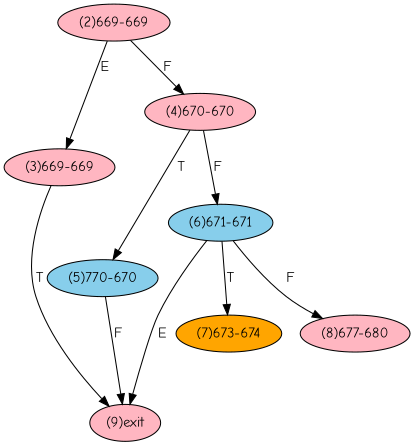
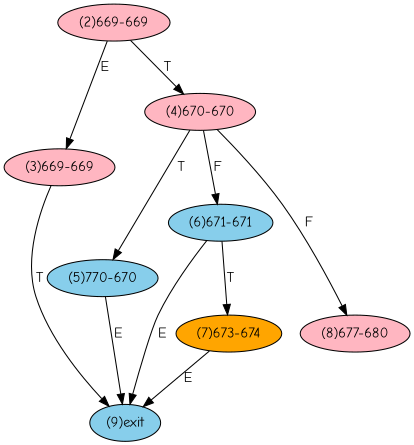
edge "(2)669-669" -> "(4)670-670": label "F" -> "T"
edge "(6)671-671" -> "(8)677-680": now "(4)670-670" -> "(8)677-680"
edge "(5)770-670" -> "(9)exit": label "F" -> "E"
edge "(7)673-674" -> "(9)exit": added, label "E"
node "(9)exit": fillcolor lightpink -> skyblue
